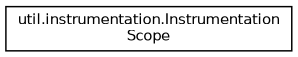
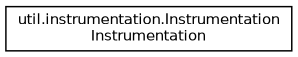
node "util.instrumentation.Instrumentation Scope": label "util.instrumentation.Instrumentation Scope" -> "util.instrumentation.Instrumentation Instrumentation"
